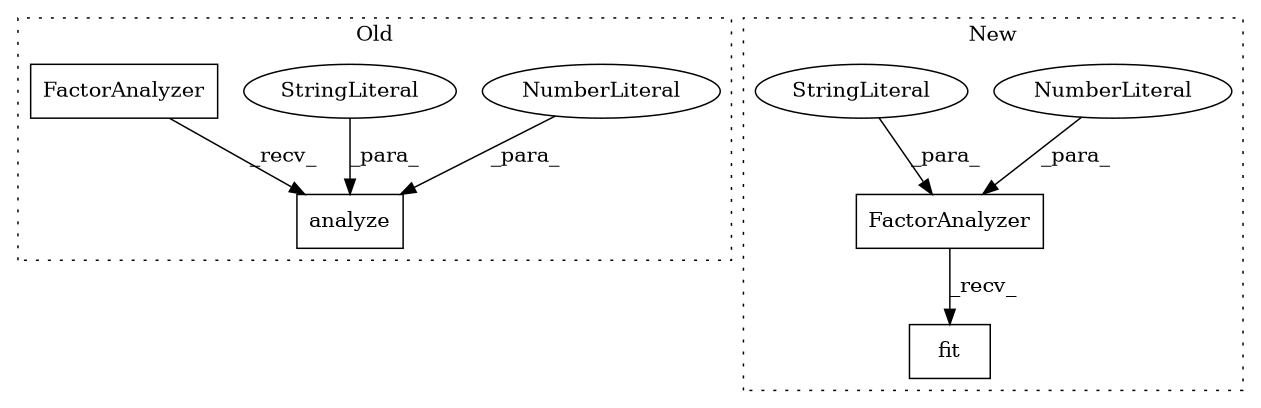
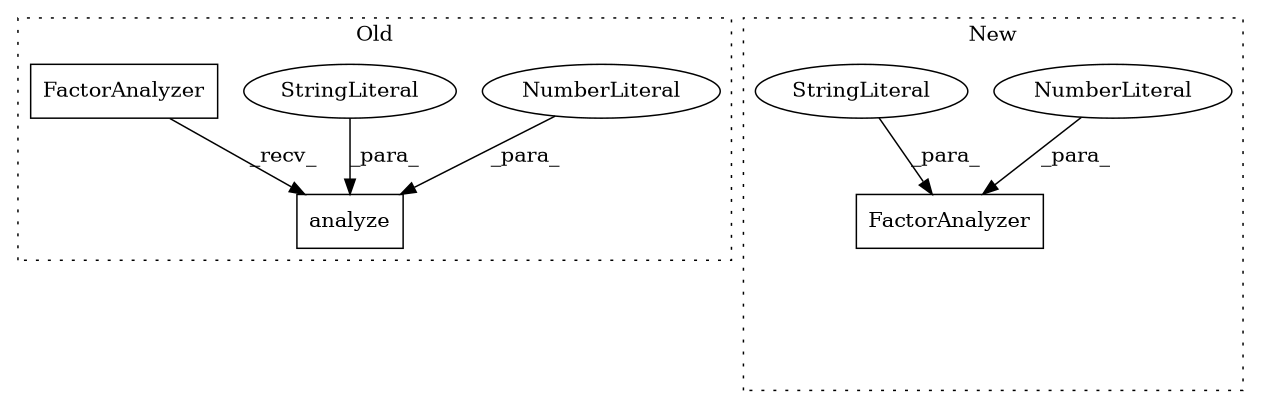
node "fit": removed
